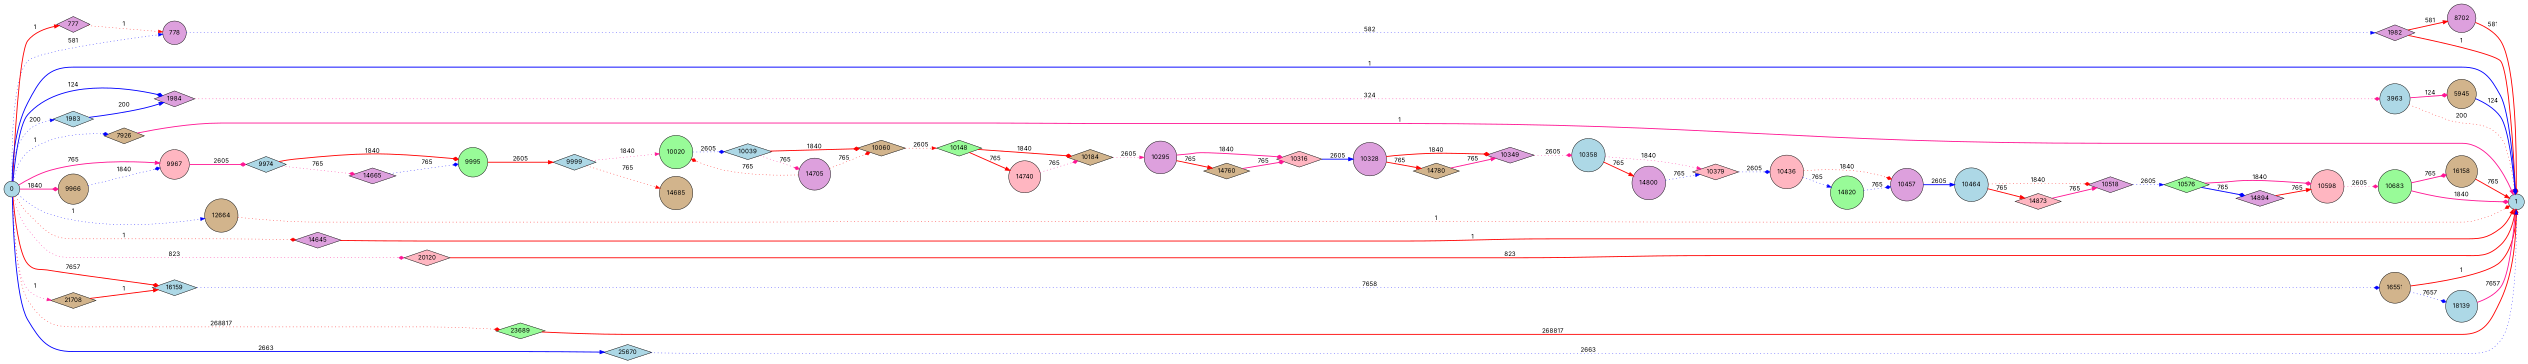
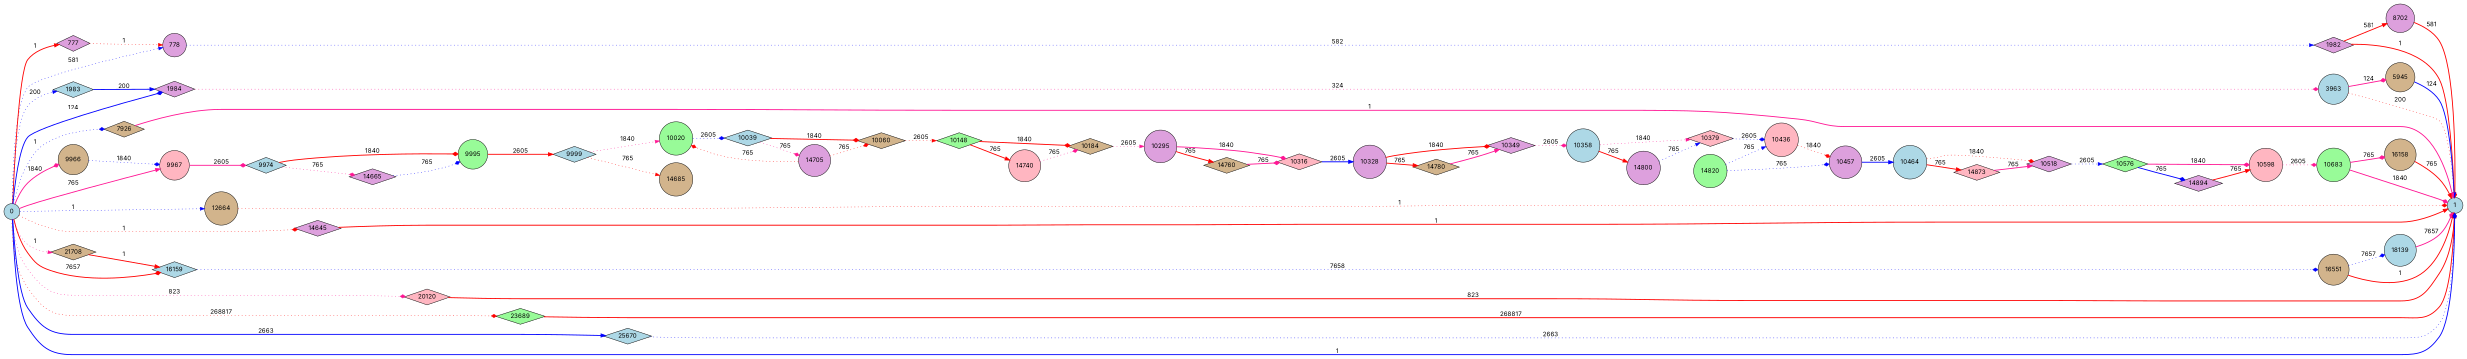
edge "10436" -> "14820": reversed
